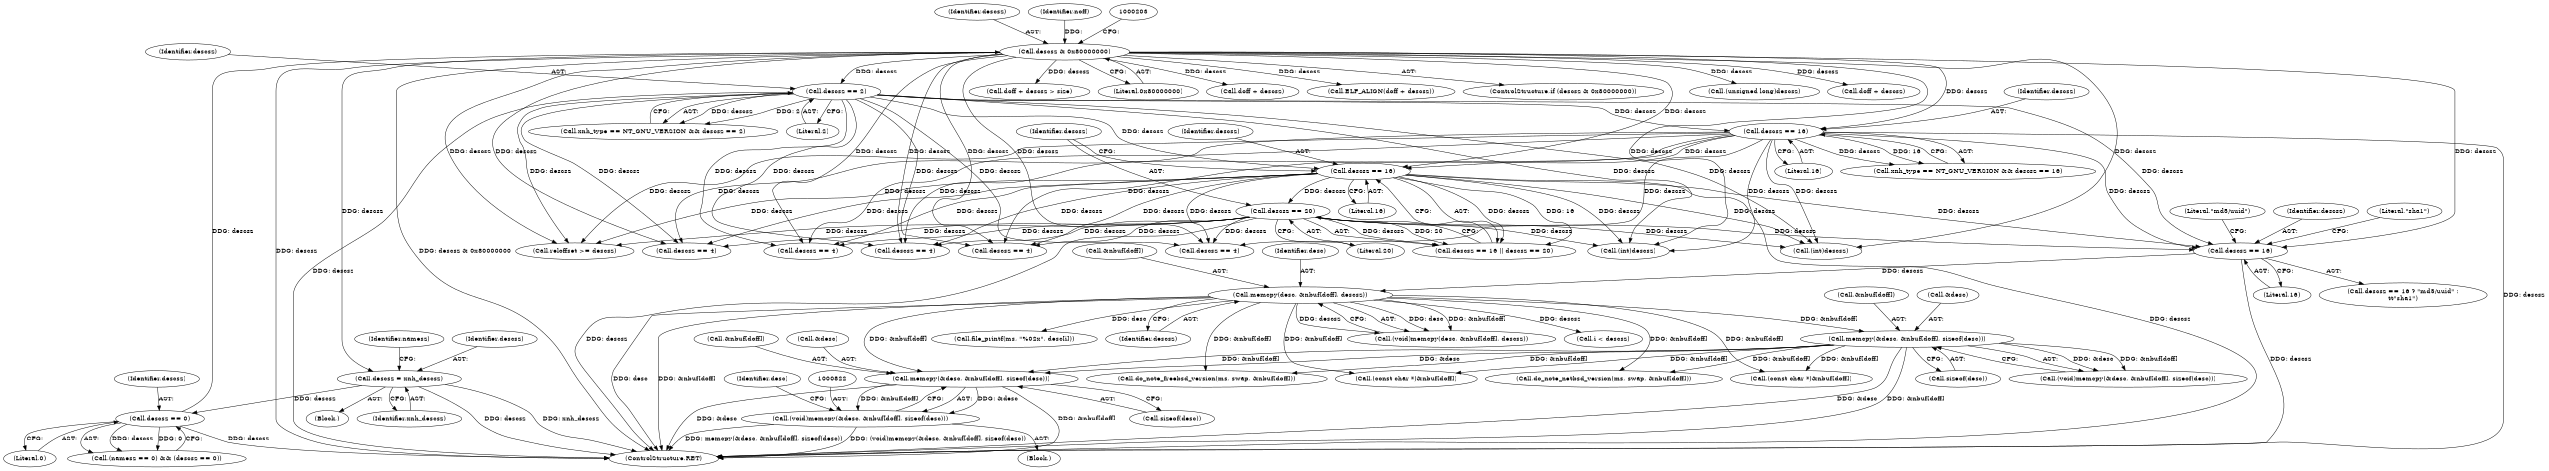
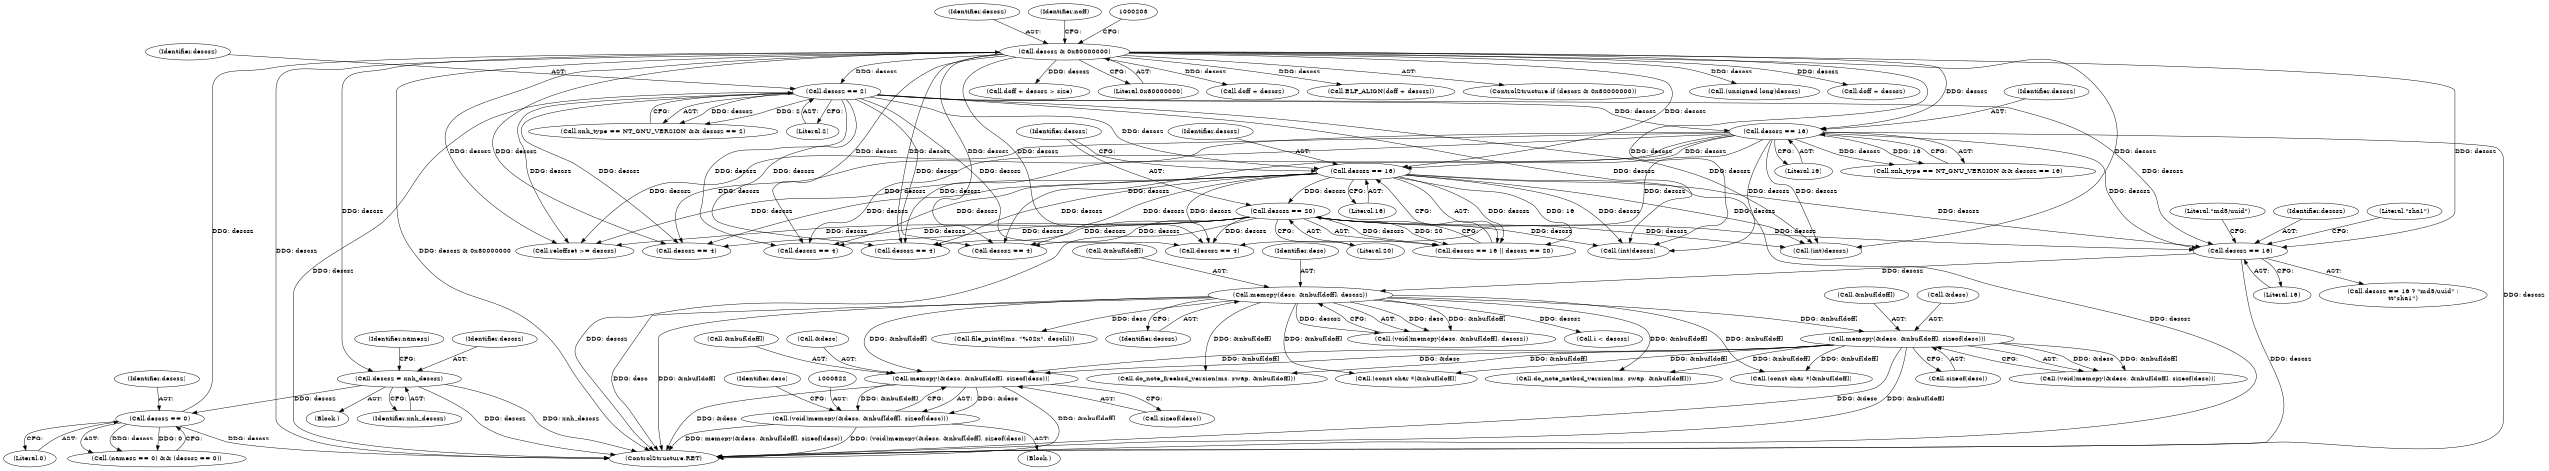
edge "(Identifier,noff)" -> "(Call,descsz & 0x80000000)": label "DDG: " -> "CFG: "
